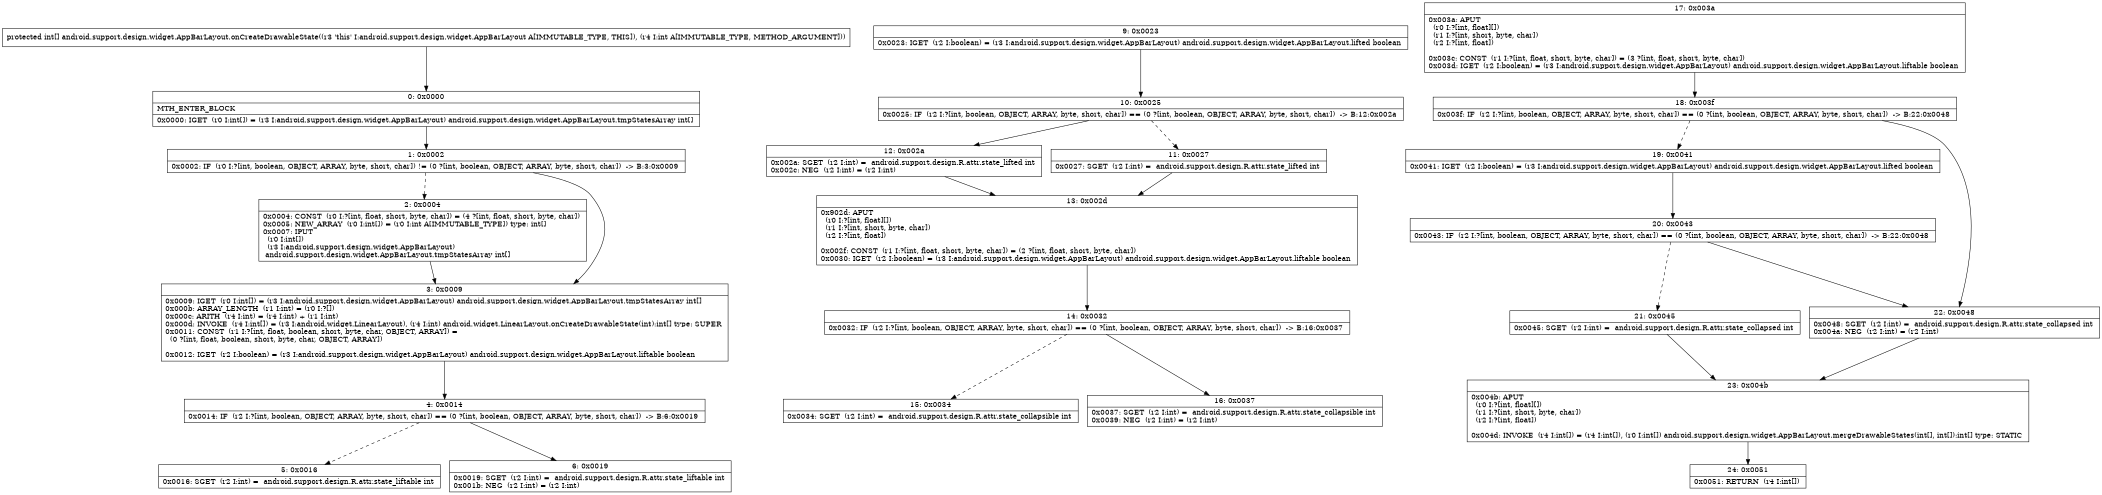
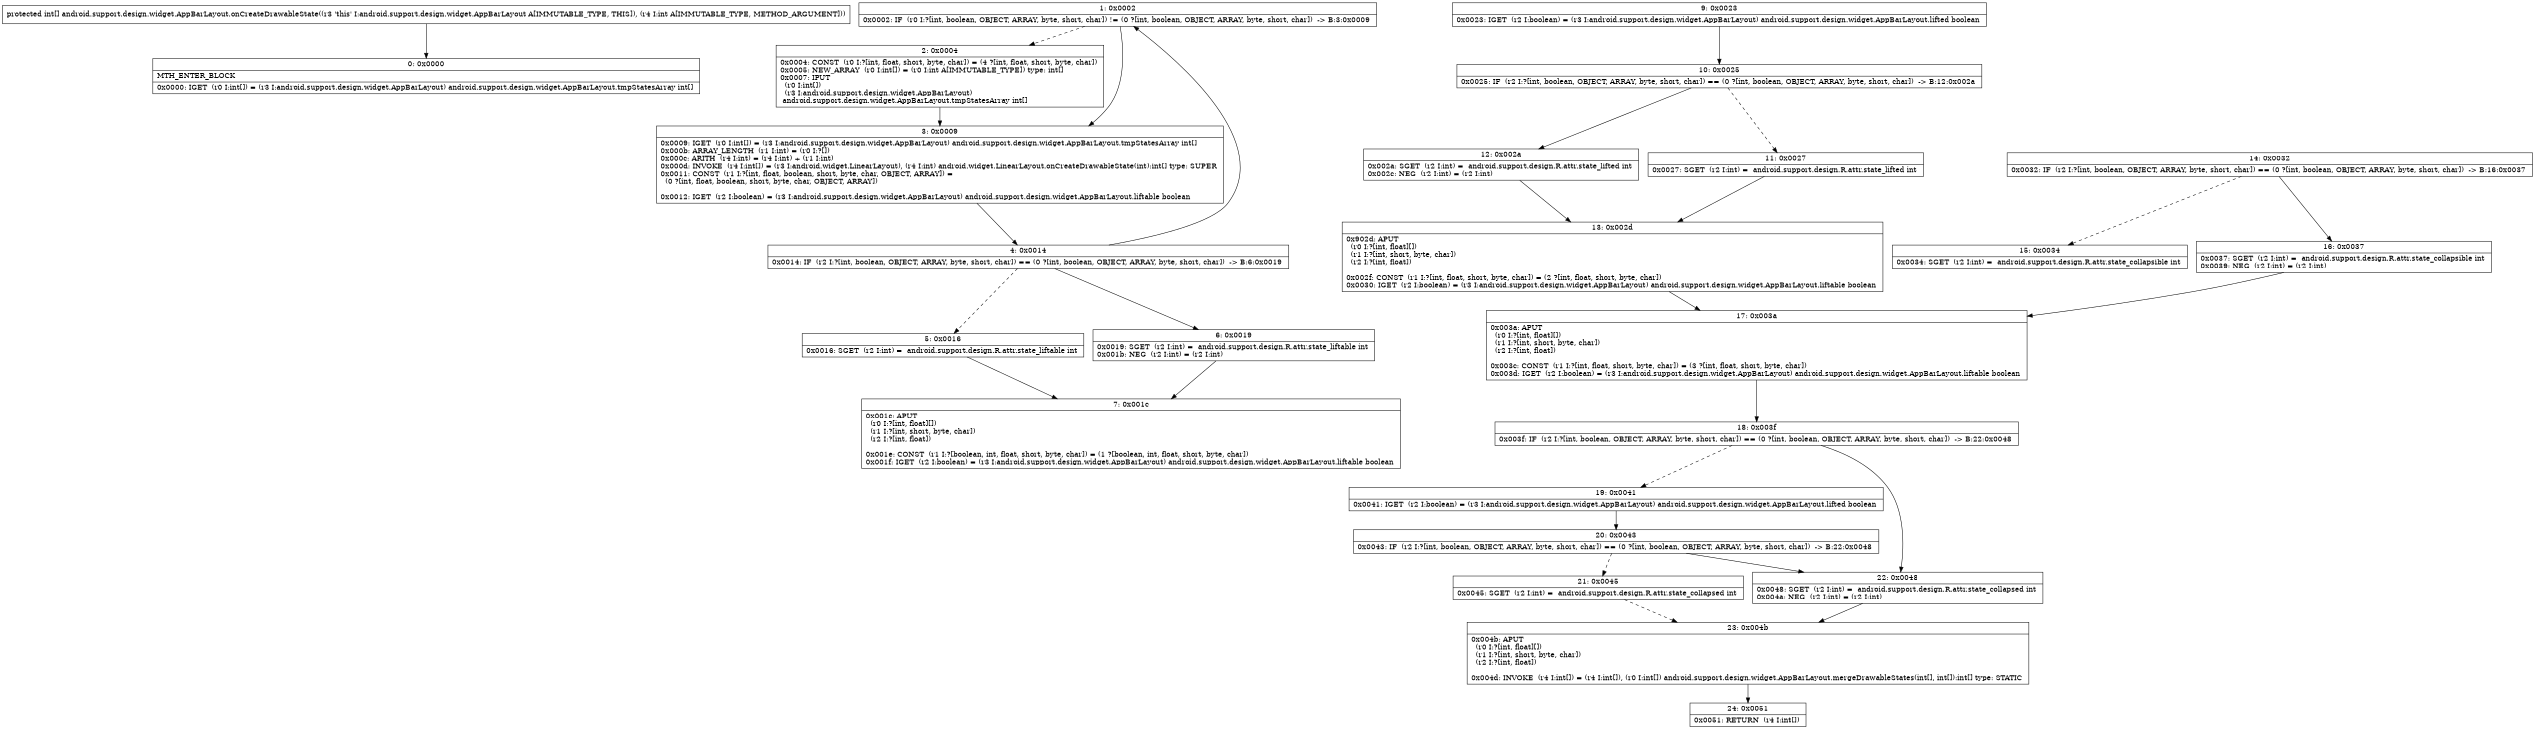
edge "0: 0x0000" -> "1: 0x0002": now "4: 0x0014" -> "1: 0x0002"
edge "13: 0x002d" -> "14: 0x0032": now "13: 0x002d" -> "17: 0x003a"
edge "16: 0x0037" -> "17: 0x003a": added
edge "21: 0x0045" -> "23: 0x004b": style solid -> dashed
node "7: 0x001c": added
